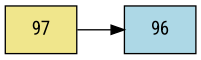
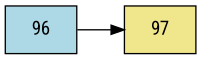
edge "97" -> "96": reversed
